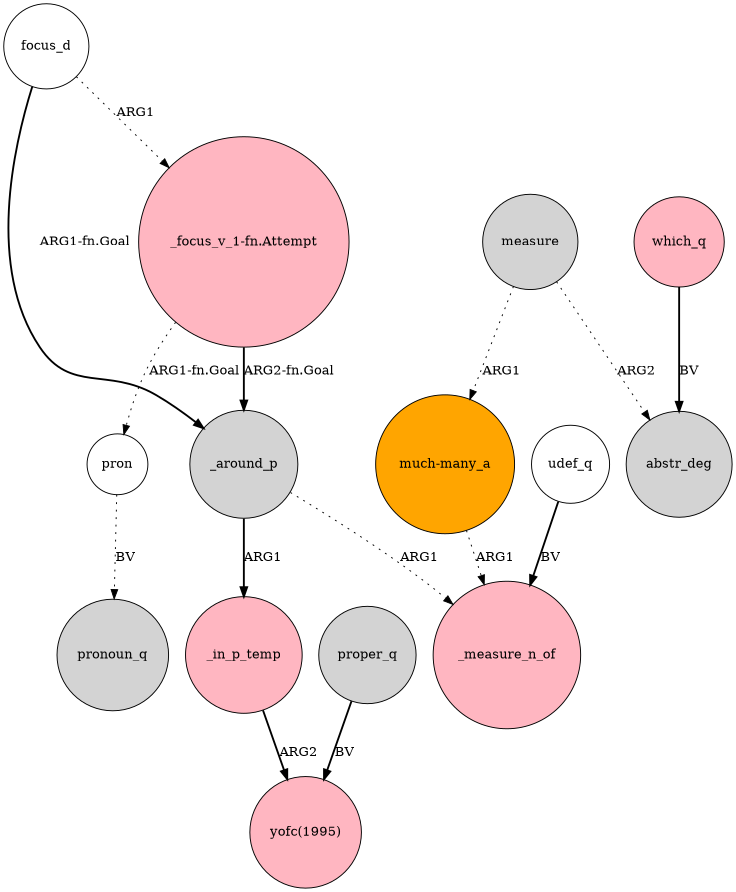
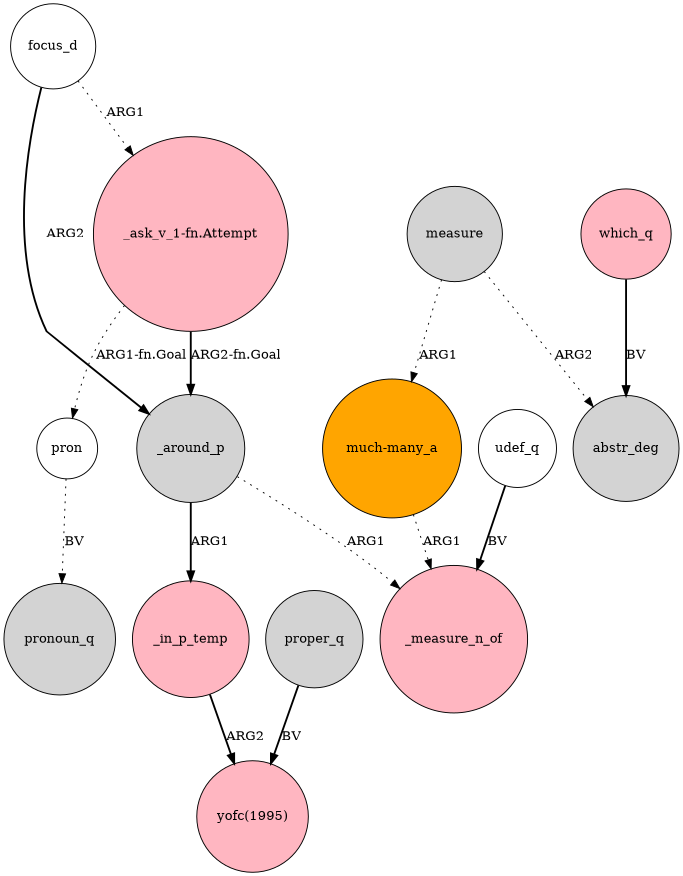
edge "focus_d" -> "_around_p": label "ARG1-fn.Goal" -> "ARG2"
node "_focus_v_1-fn.Attempt": label "_focus_v_1-fn.Attempt" -> "_ask_v_1-fn.Attempt"
